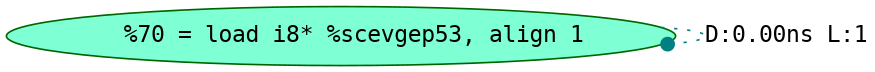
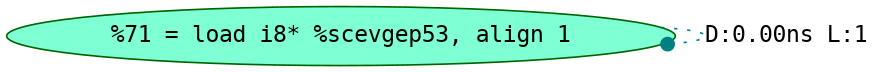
node "%70 = load i8* %scevgep53, align 1": label "%70 = load i8* %scevgep53, align 1" -> "%71 = load i8* %scevgep53, align 1"
